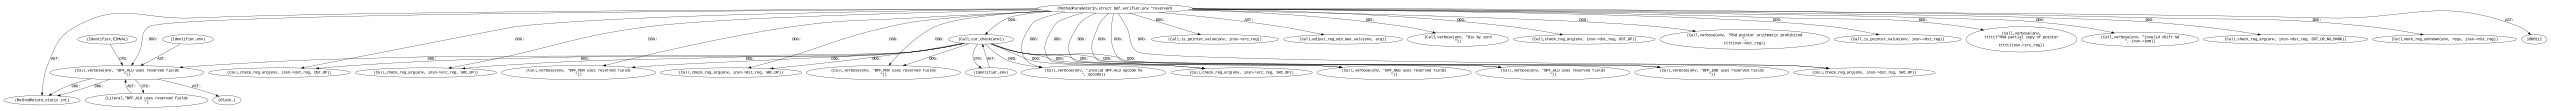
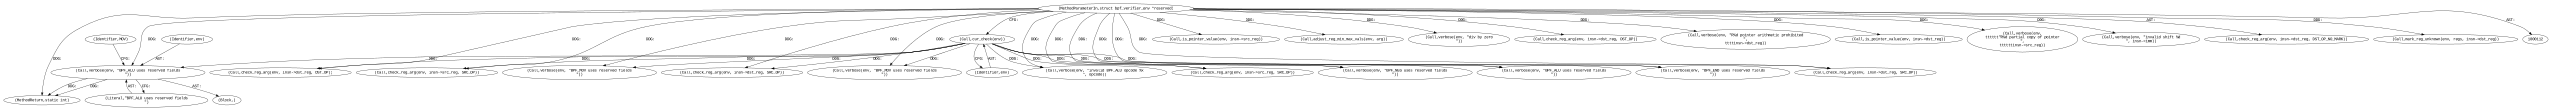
edge "(MethodParameterIn,struct bpf_verifier_env *reserved)" -> "(Call,cur_check(env))": label "DDG: " -> "CFG: "
edge "(MethodParameterIn,struct bpf_verifier_env *reserved)" -> "(Call,adjust_reg_min_max_vals(env, arg))": label "AST: " -> "DDG: "
edge "(MethodParameterIn,struct bpf_verifier_env *reserved)" -> "(Call,check_reg_arg(env, insn->dst_reg, DST_OP_NO_MARK))": label "DDG: " -> "AST: "
node "(Identifier,EINVAL)": label "(Identifier,EINVAL)" -> "(Identifier,MOV)"
edge "(MethodParameterIn,struct bpf_verifier_env *reserved)" -> "(MethodReturn,static int)": label "AST: " -> "DDG: "
